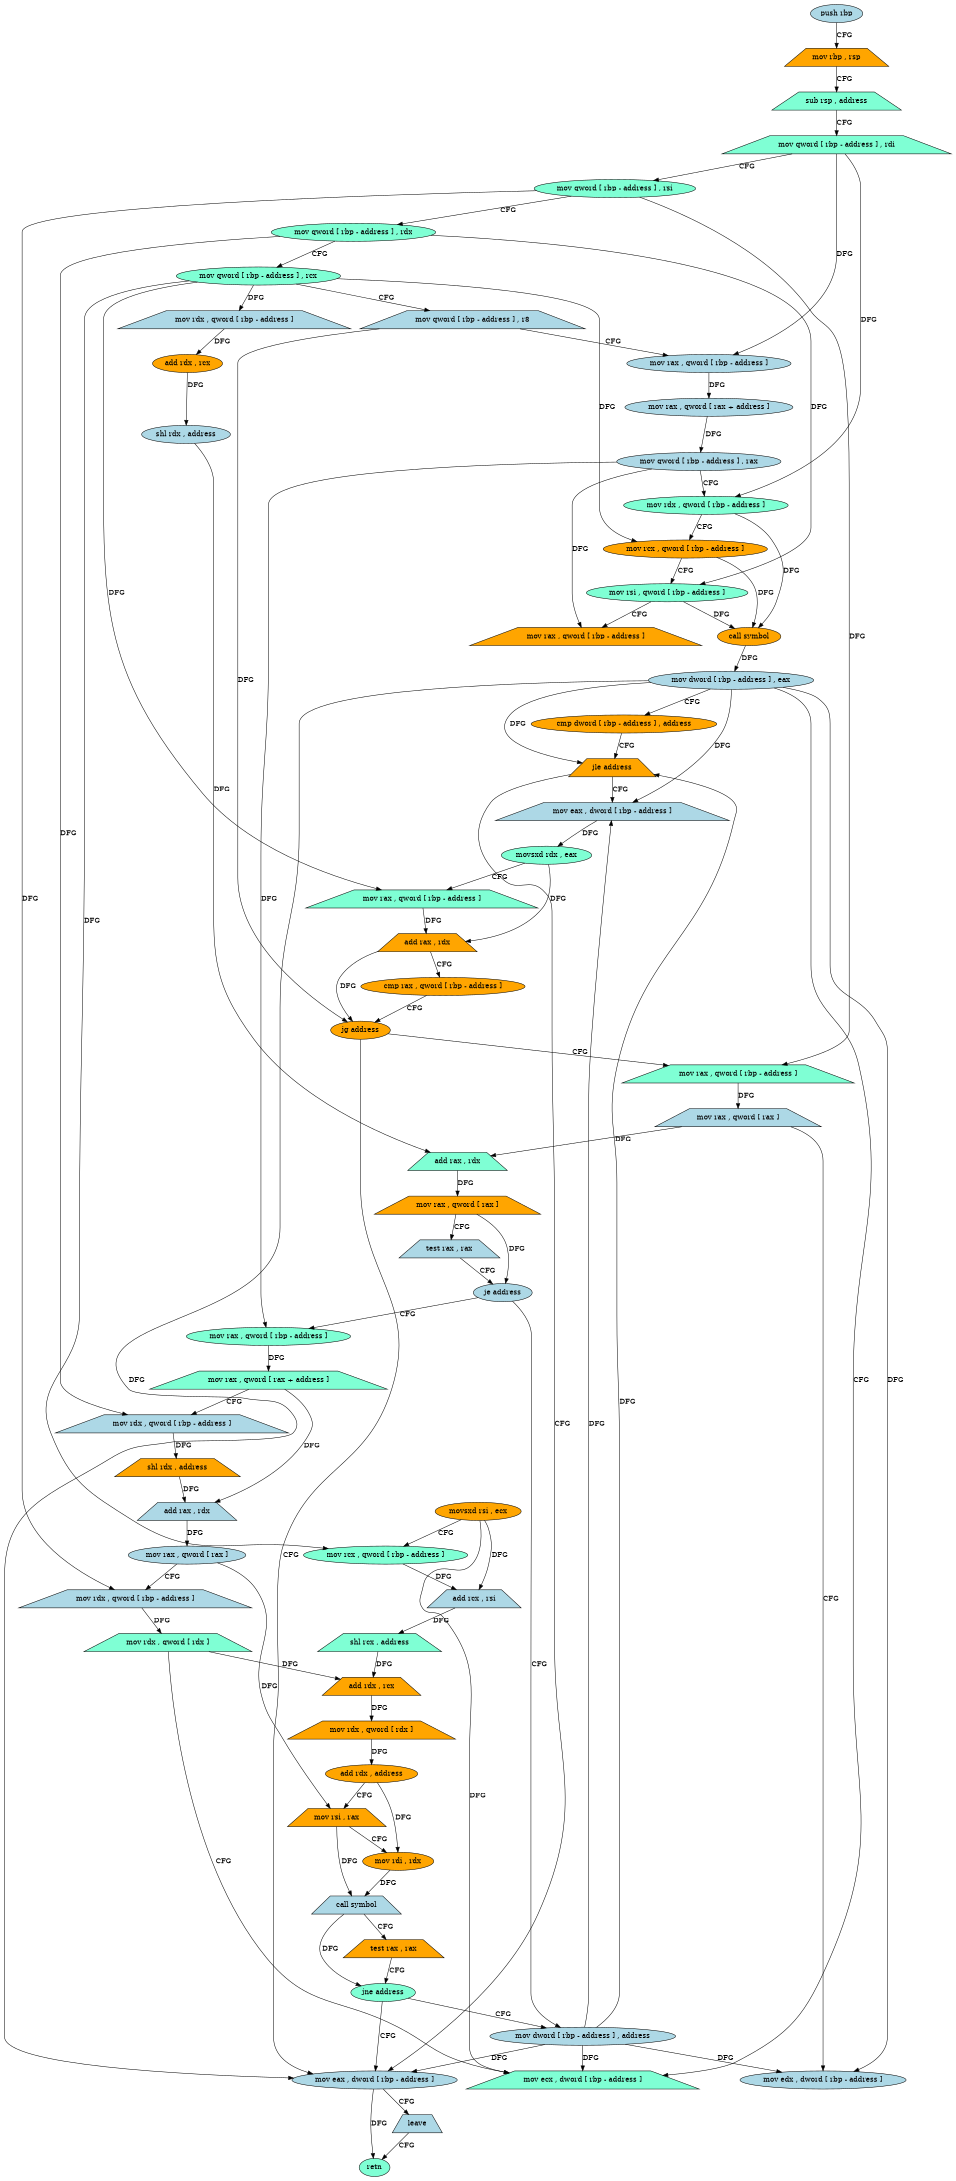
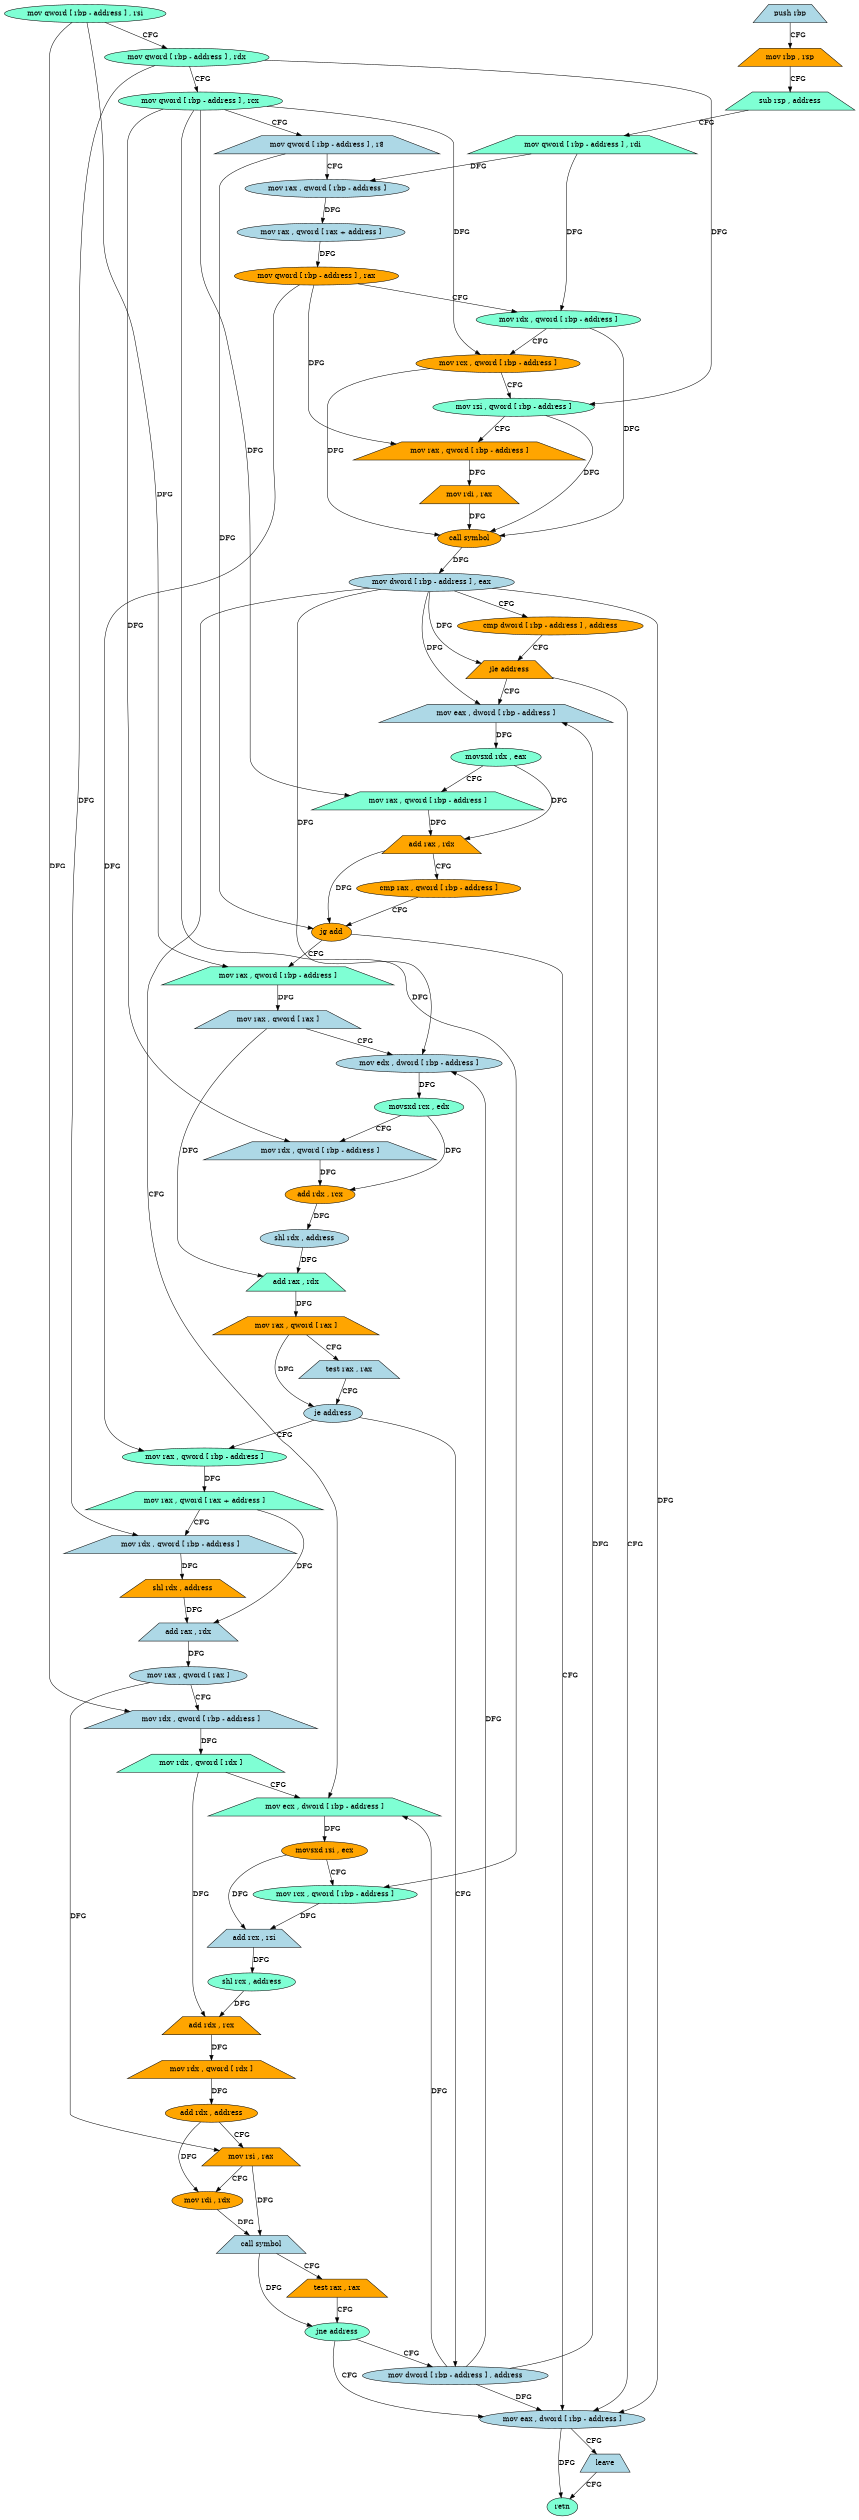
node "push rbp": shape ellipse -> trapezium
edge "mov qword [ rbp - address ] , rdi" -> "mov qword [ rbp - address ] , rsi": removed, label "CFG"
node "mov qword [ rbp - address ] , rax": fillcolor lightblue -> orange
node "mov rdi , rax": added
node "jg address": label "jg address" -> "jg add"
node "movsxd rcx , edx": added
edge "mov dword [ rbp - address ] , address" -> "jle address": removed, label "DFG"
node "shl rcx , address": shape trapezium -> ellipse
edge "movsxd rsi , ecx" -> "mov ecx , dword [ rbp - address ]": reversed
